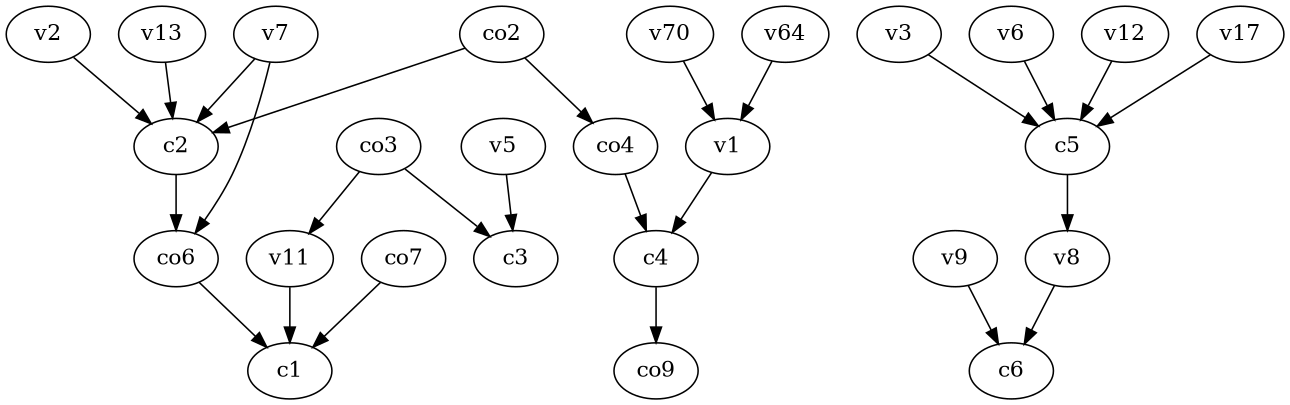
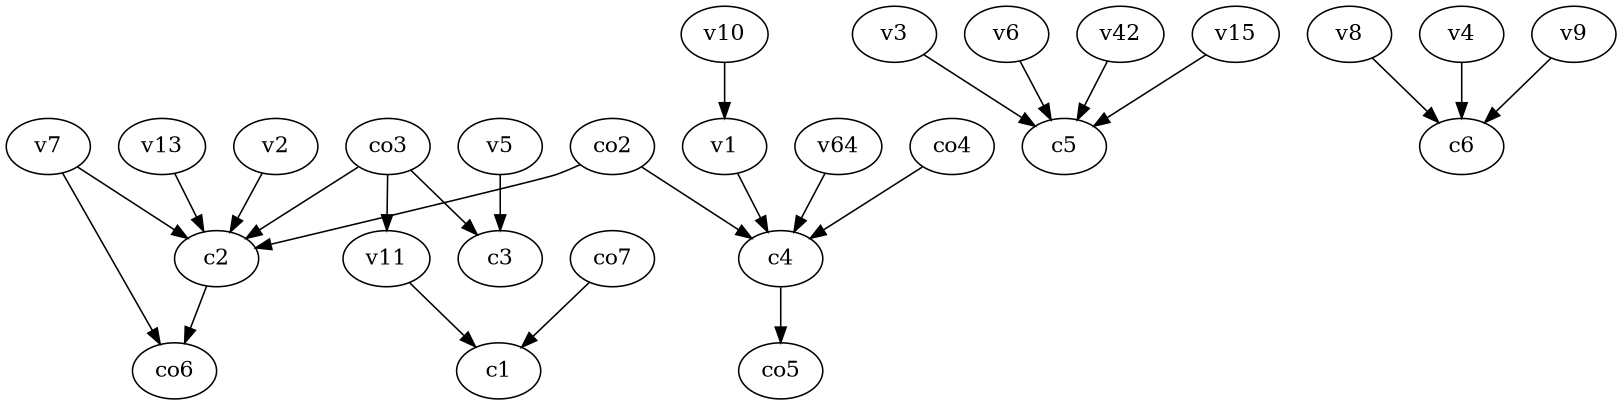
node "v70": label "v70" -> "v10"
node "v12": label "v12" -> "v42"
node "v17": label "v17" -> "v15"
node "v4": added
edge "v64" -> "v1": now "v64" -> "c4"
edge "co2" -> "co4": now "co2" -> "c4"
edge "c5" -> "v8": removed
edge "co3" -> "c2": added
edge "co6" -> "c1": removed
node "co9": label "co9" -> "co5"
